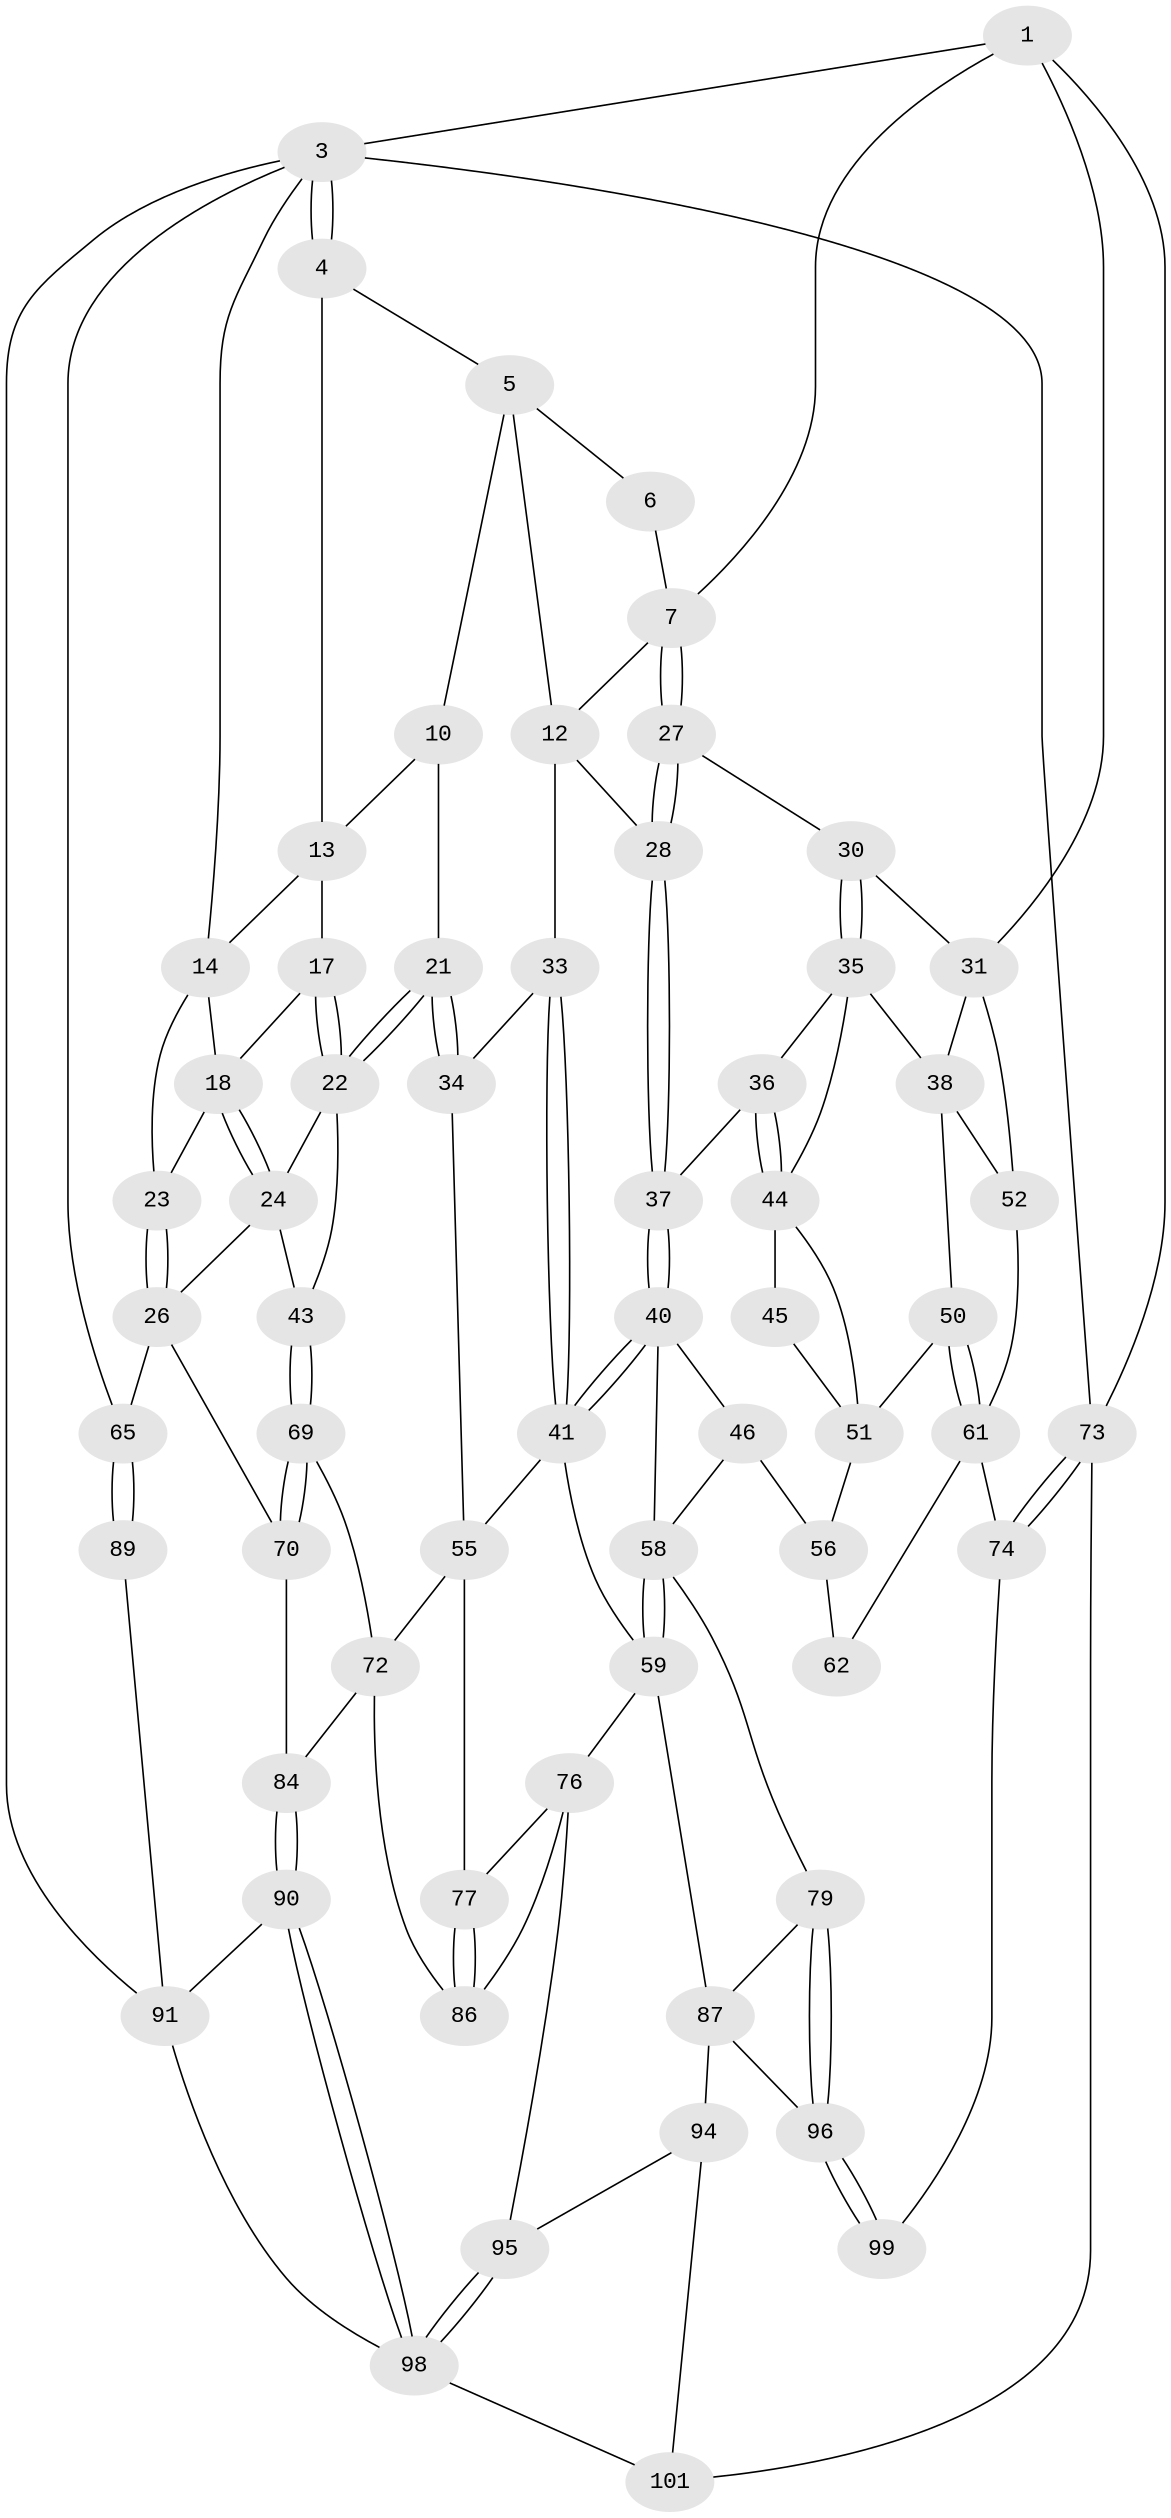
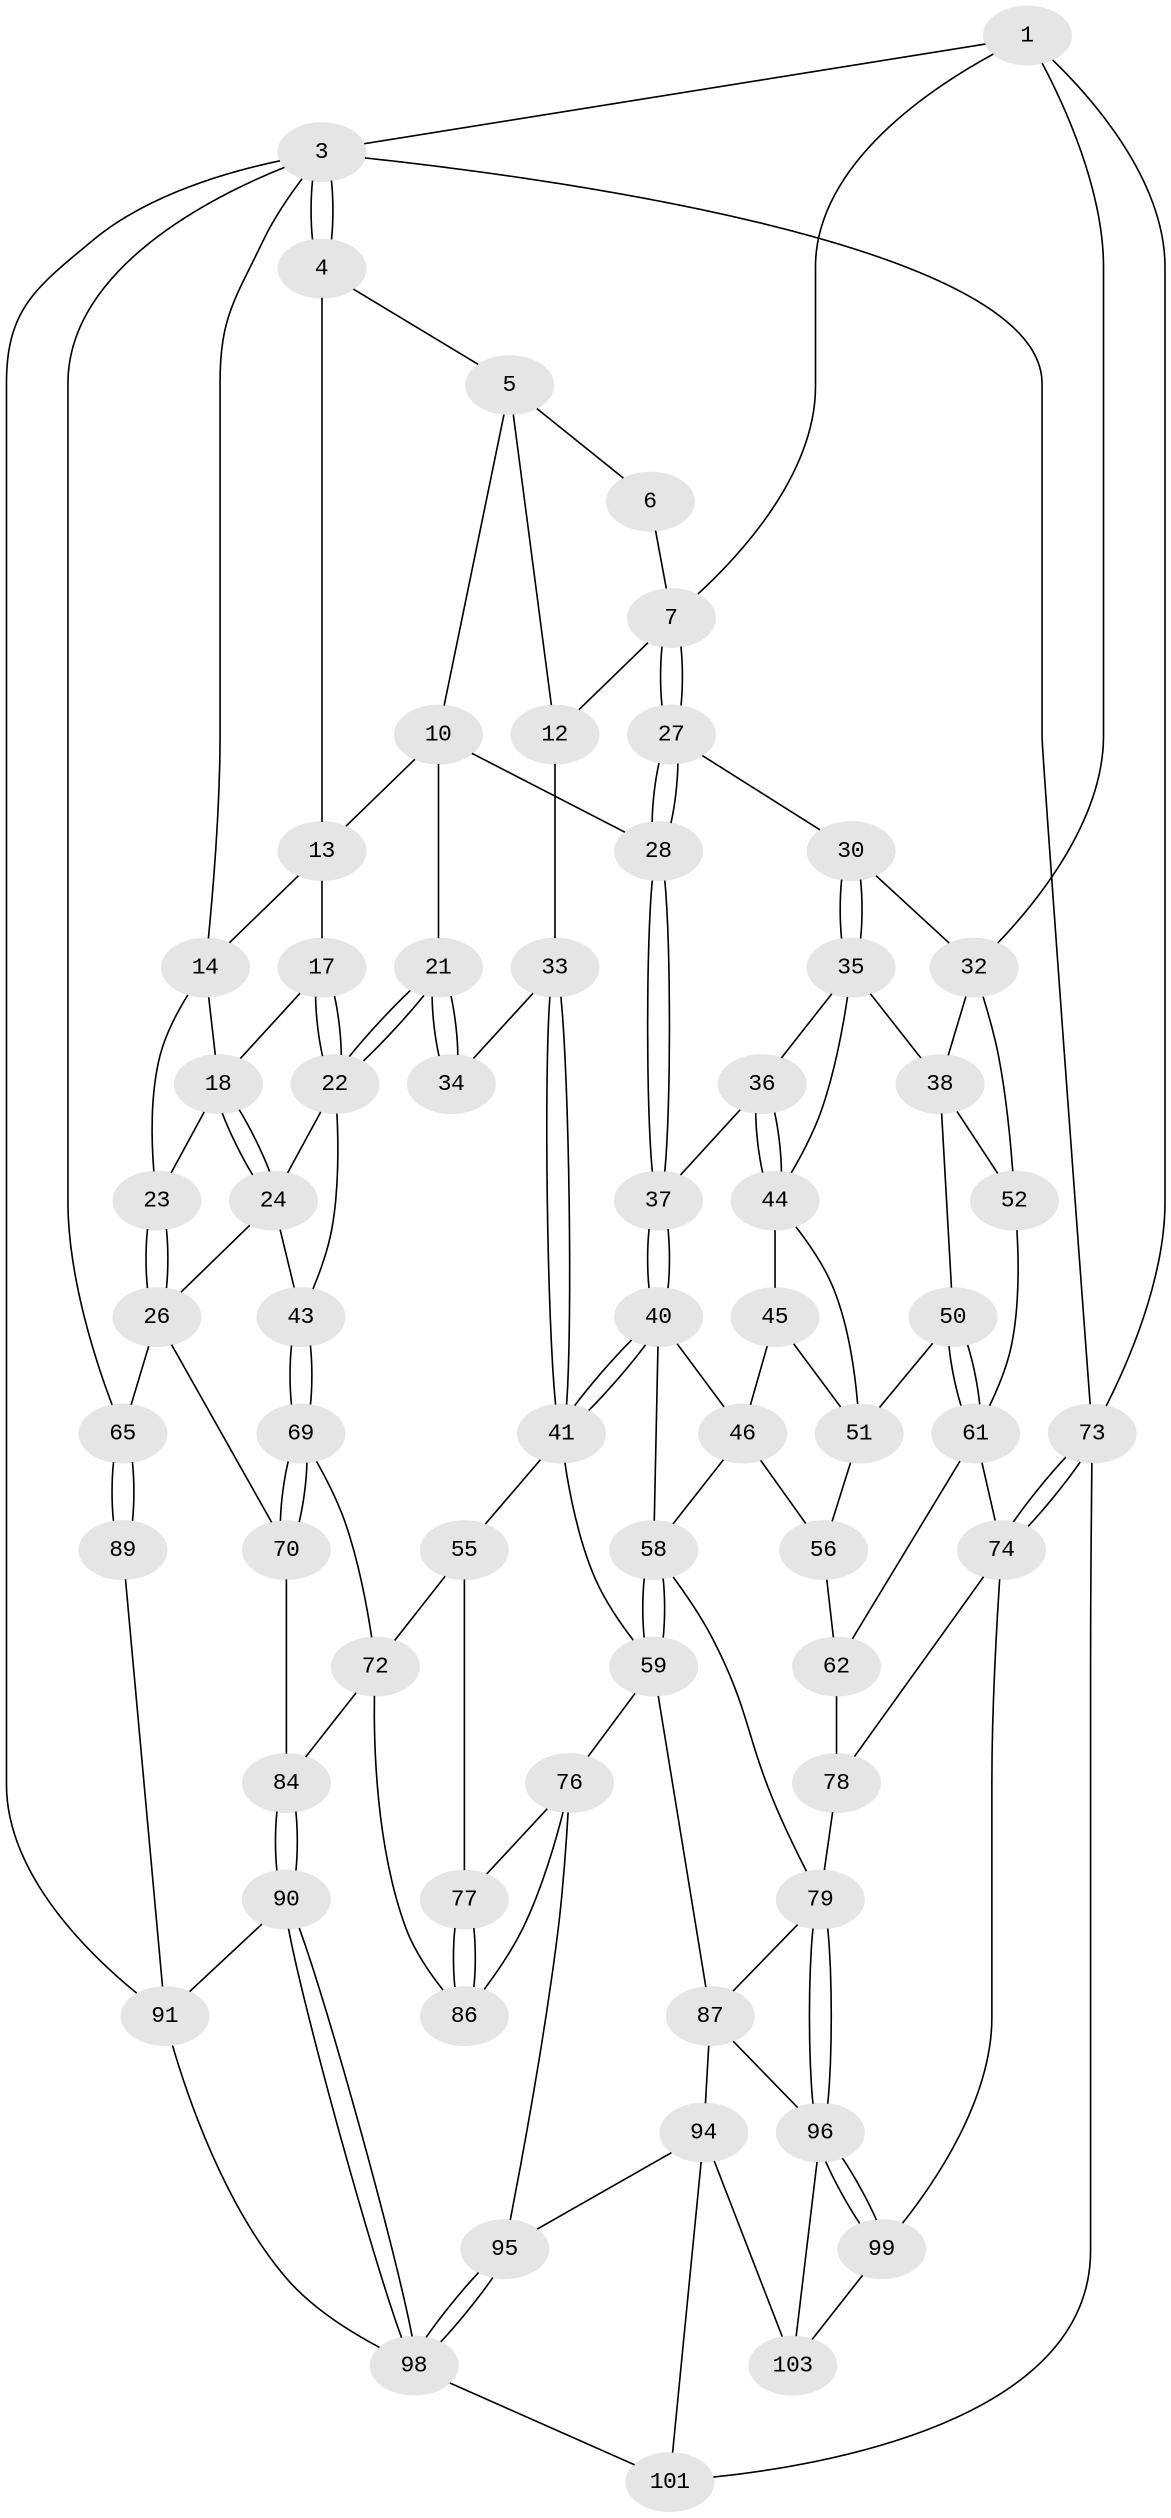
edge "12" -- "28": now "10" -- "28"
node "31": label "31" -> "32"
edge "34" -- "55": removed
edge "45" -- "46": added
node "78": added
node "103": added
